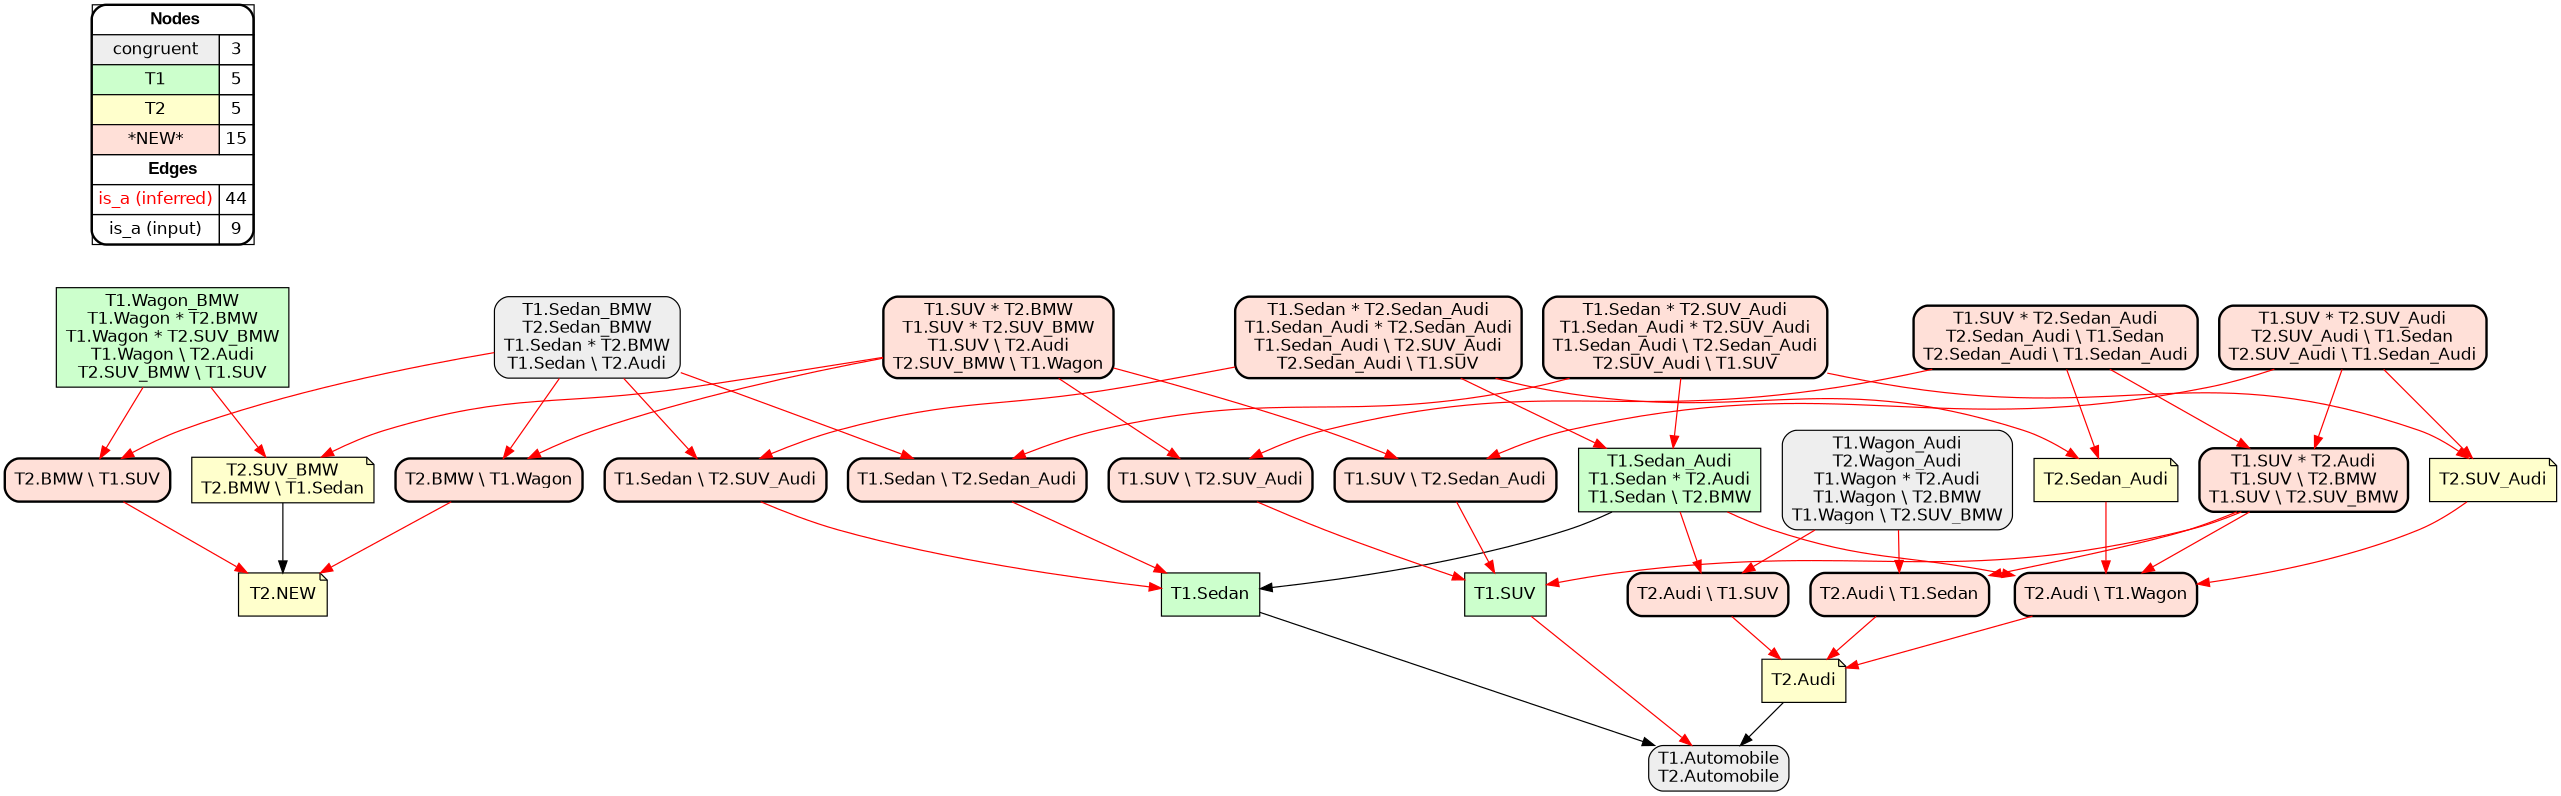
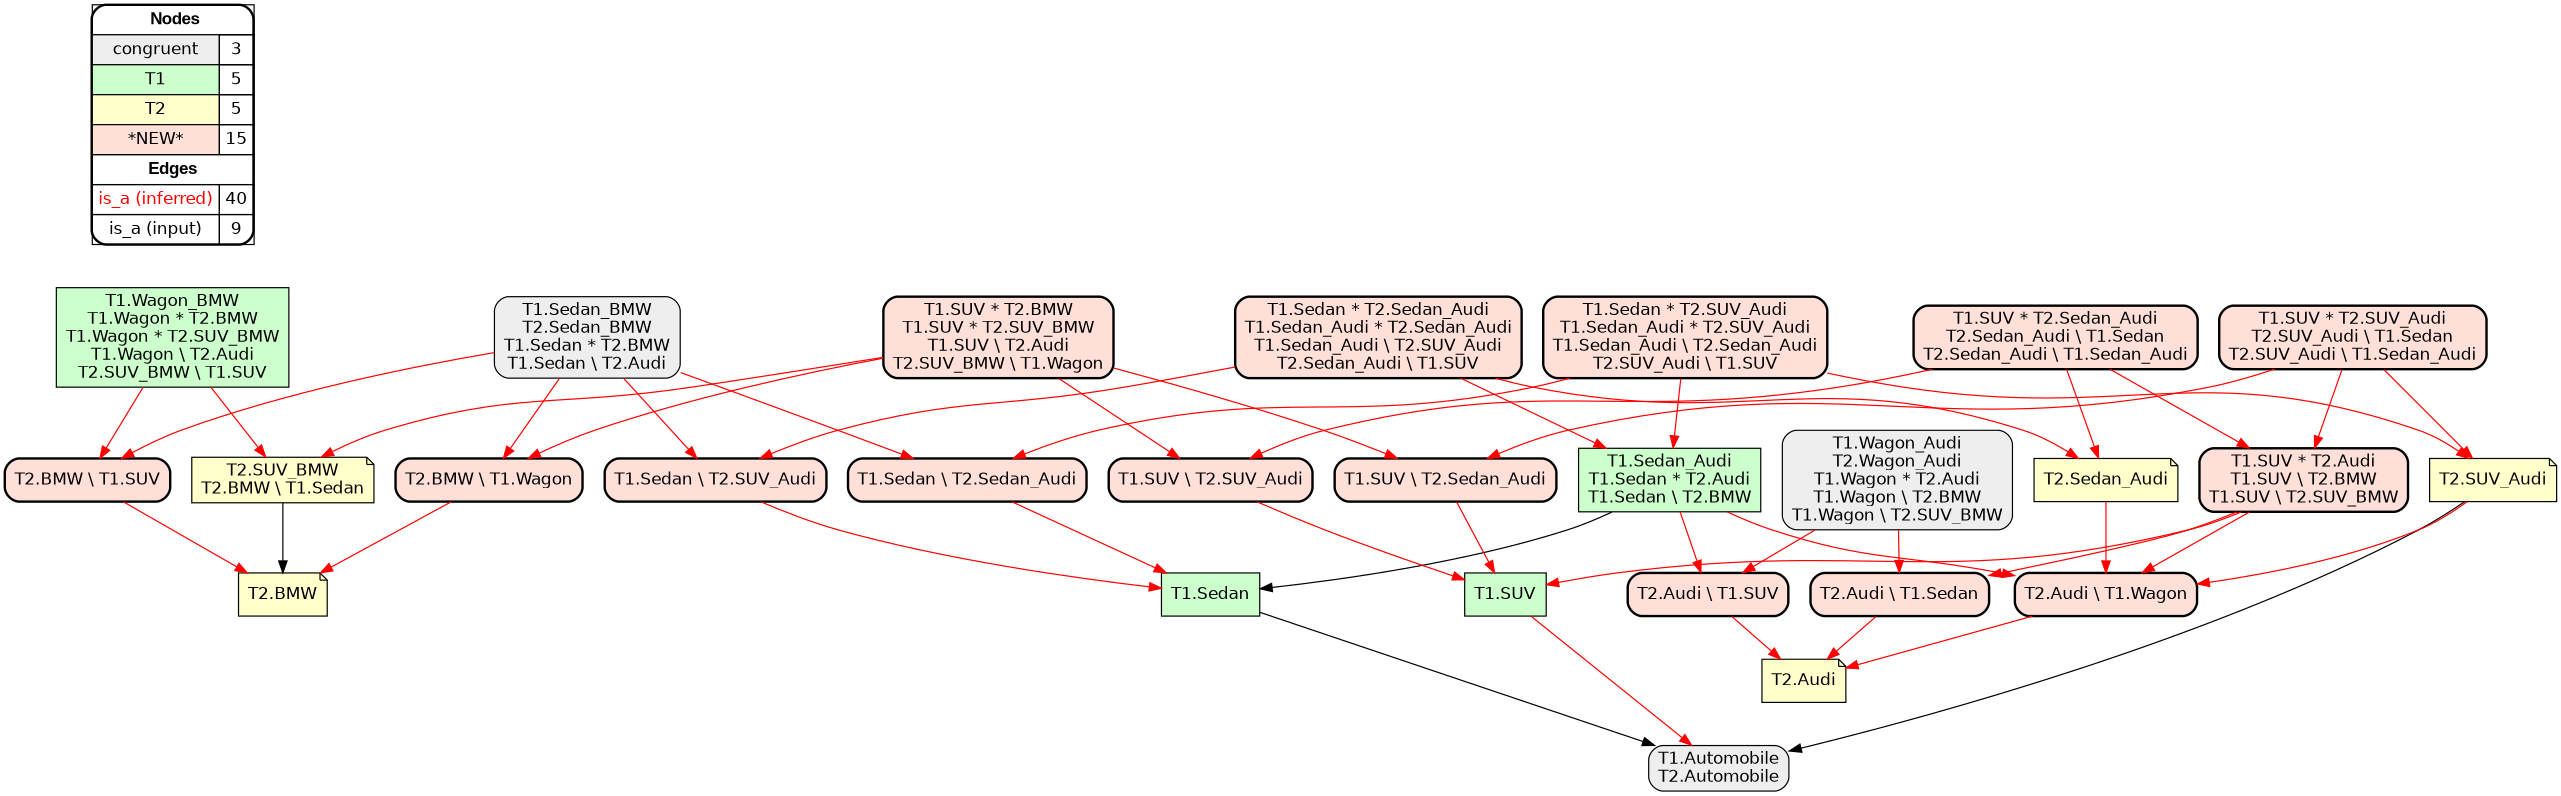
node "Nodes": text "44" -> "40"
node "T2.NEW": label "T2.NEW" -> "T2.BMW"
edge "T2.Audi" -> "T1.Automobile T2.Automobile": now "T2.SUV_Audi" -> "T1.Automobile T2.Automobile"
